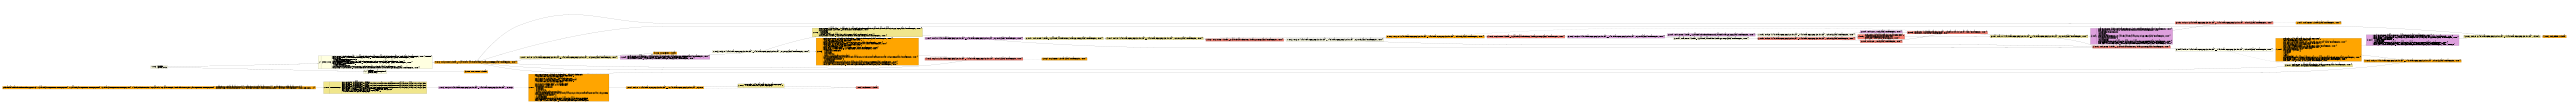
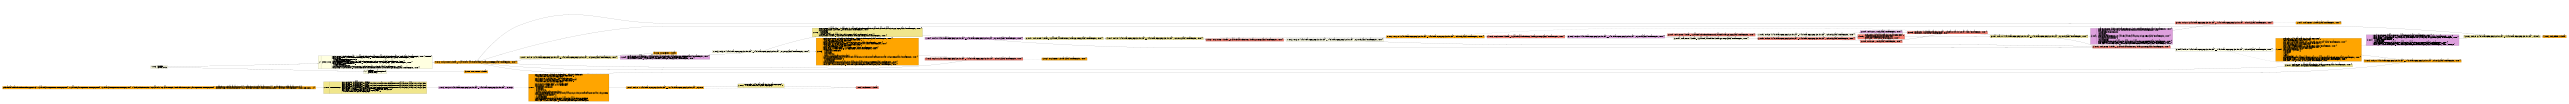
node "26: 0x0091": fillcolor plum -> salmon
